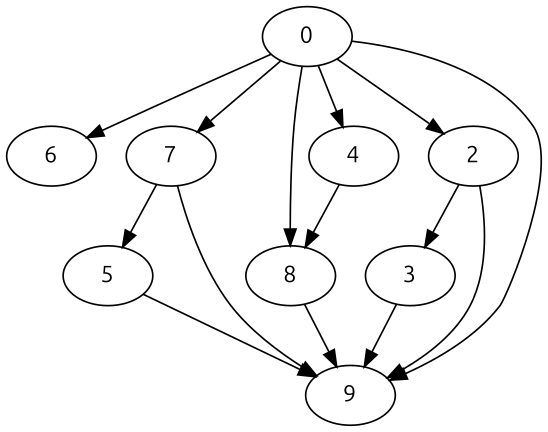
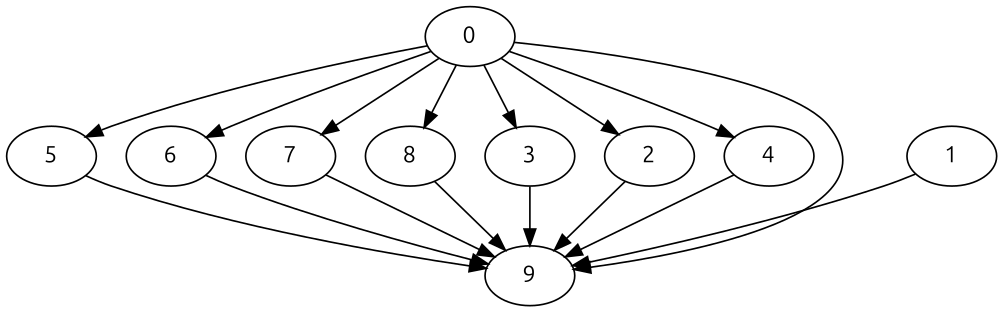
node "1": added
edge "7" -> "5": now "0" -> "5"
edge "4" -> "8": now "4" -> "9"
edge "2" -> "3": now "0" -> "3"
edge "6" -> "9": added
